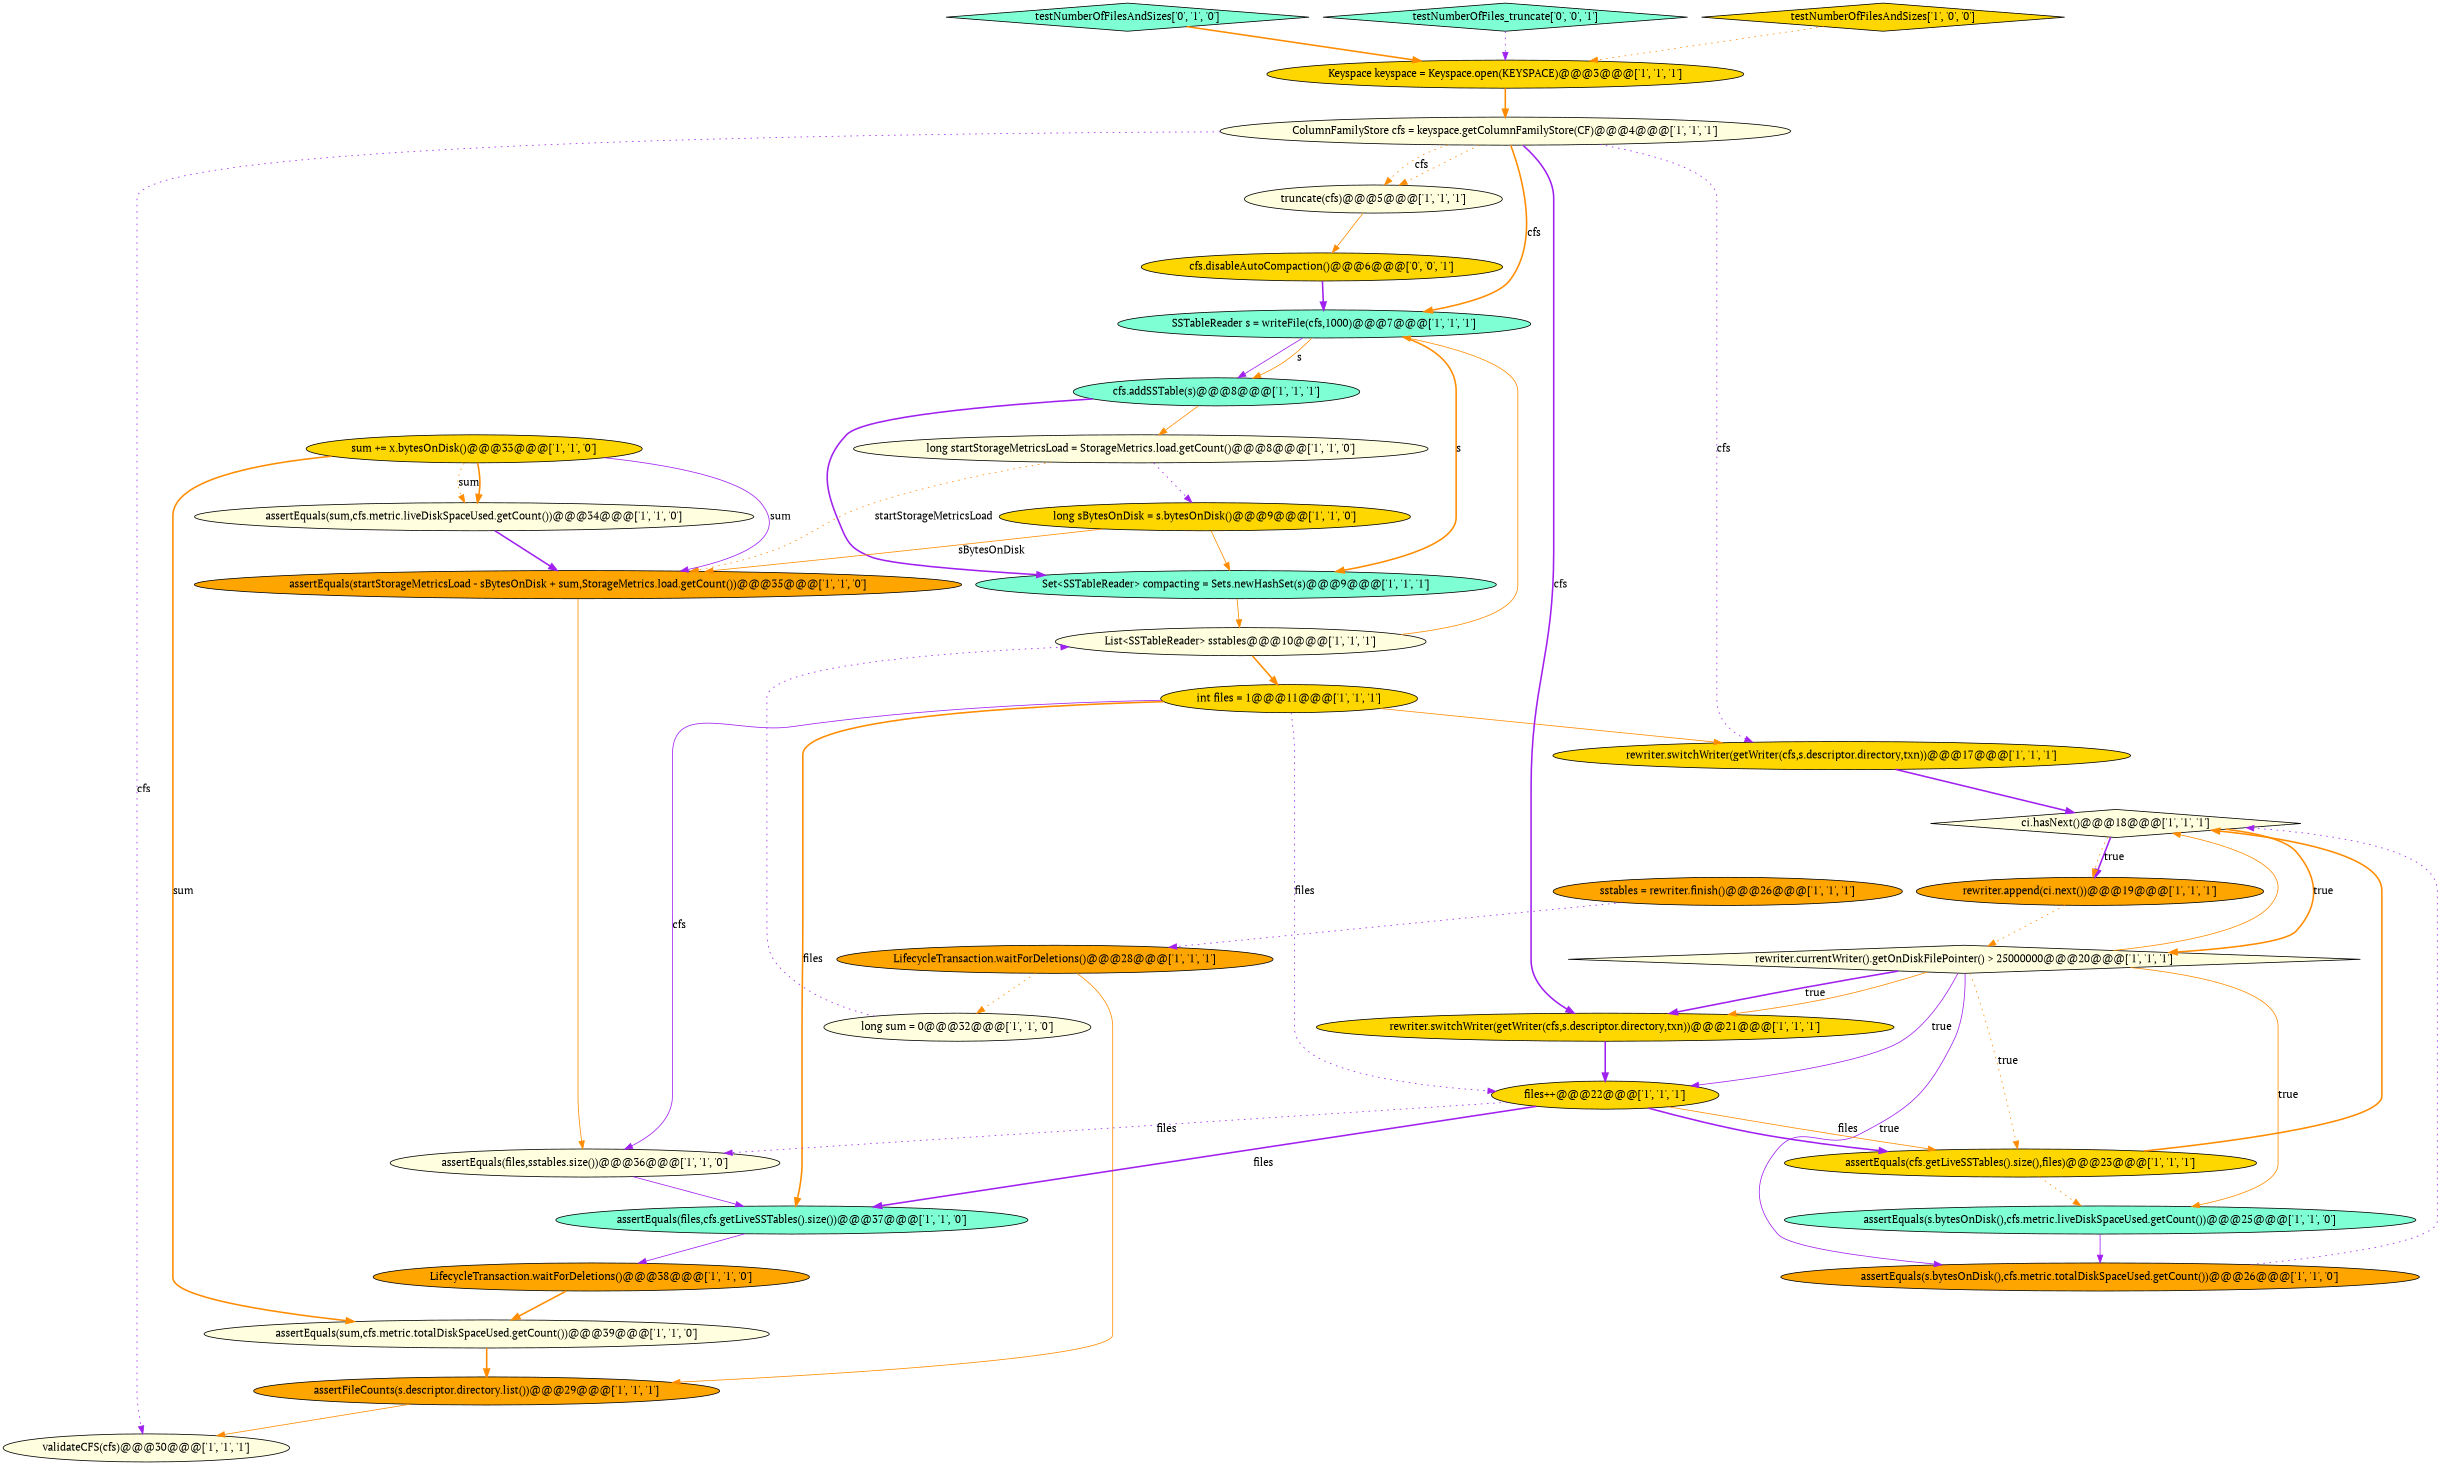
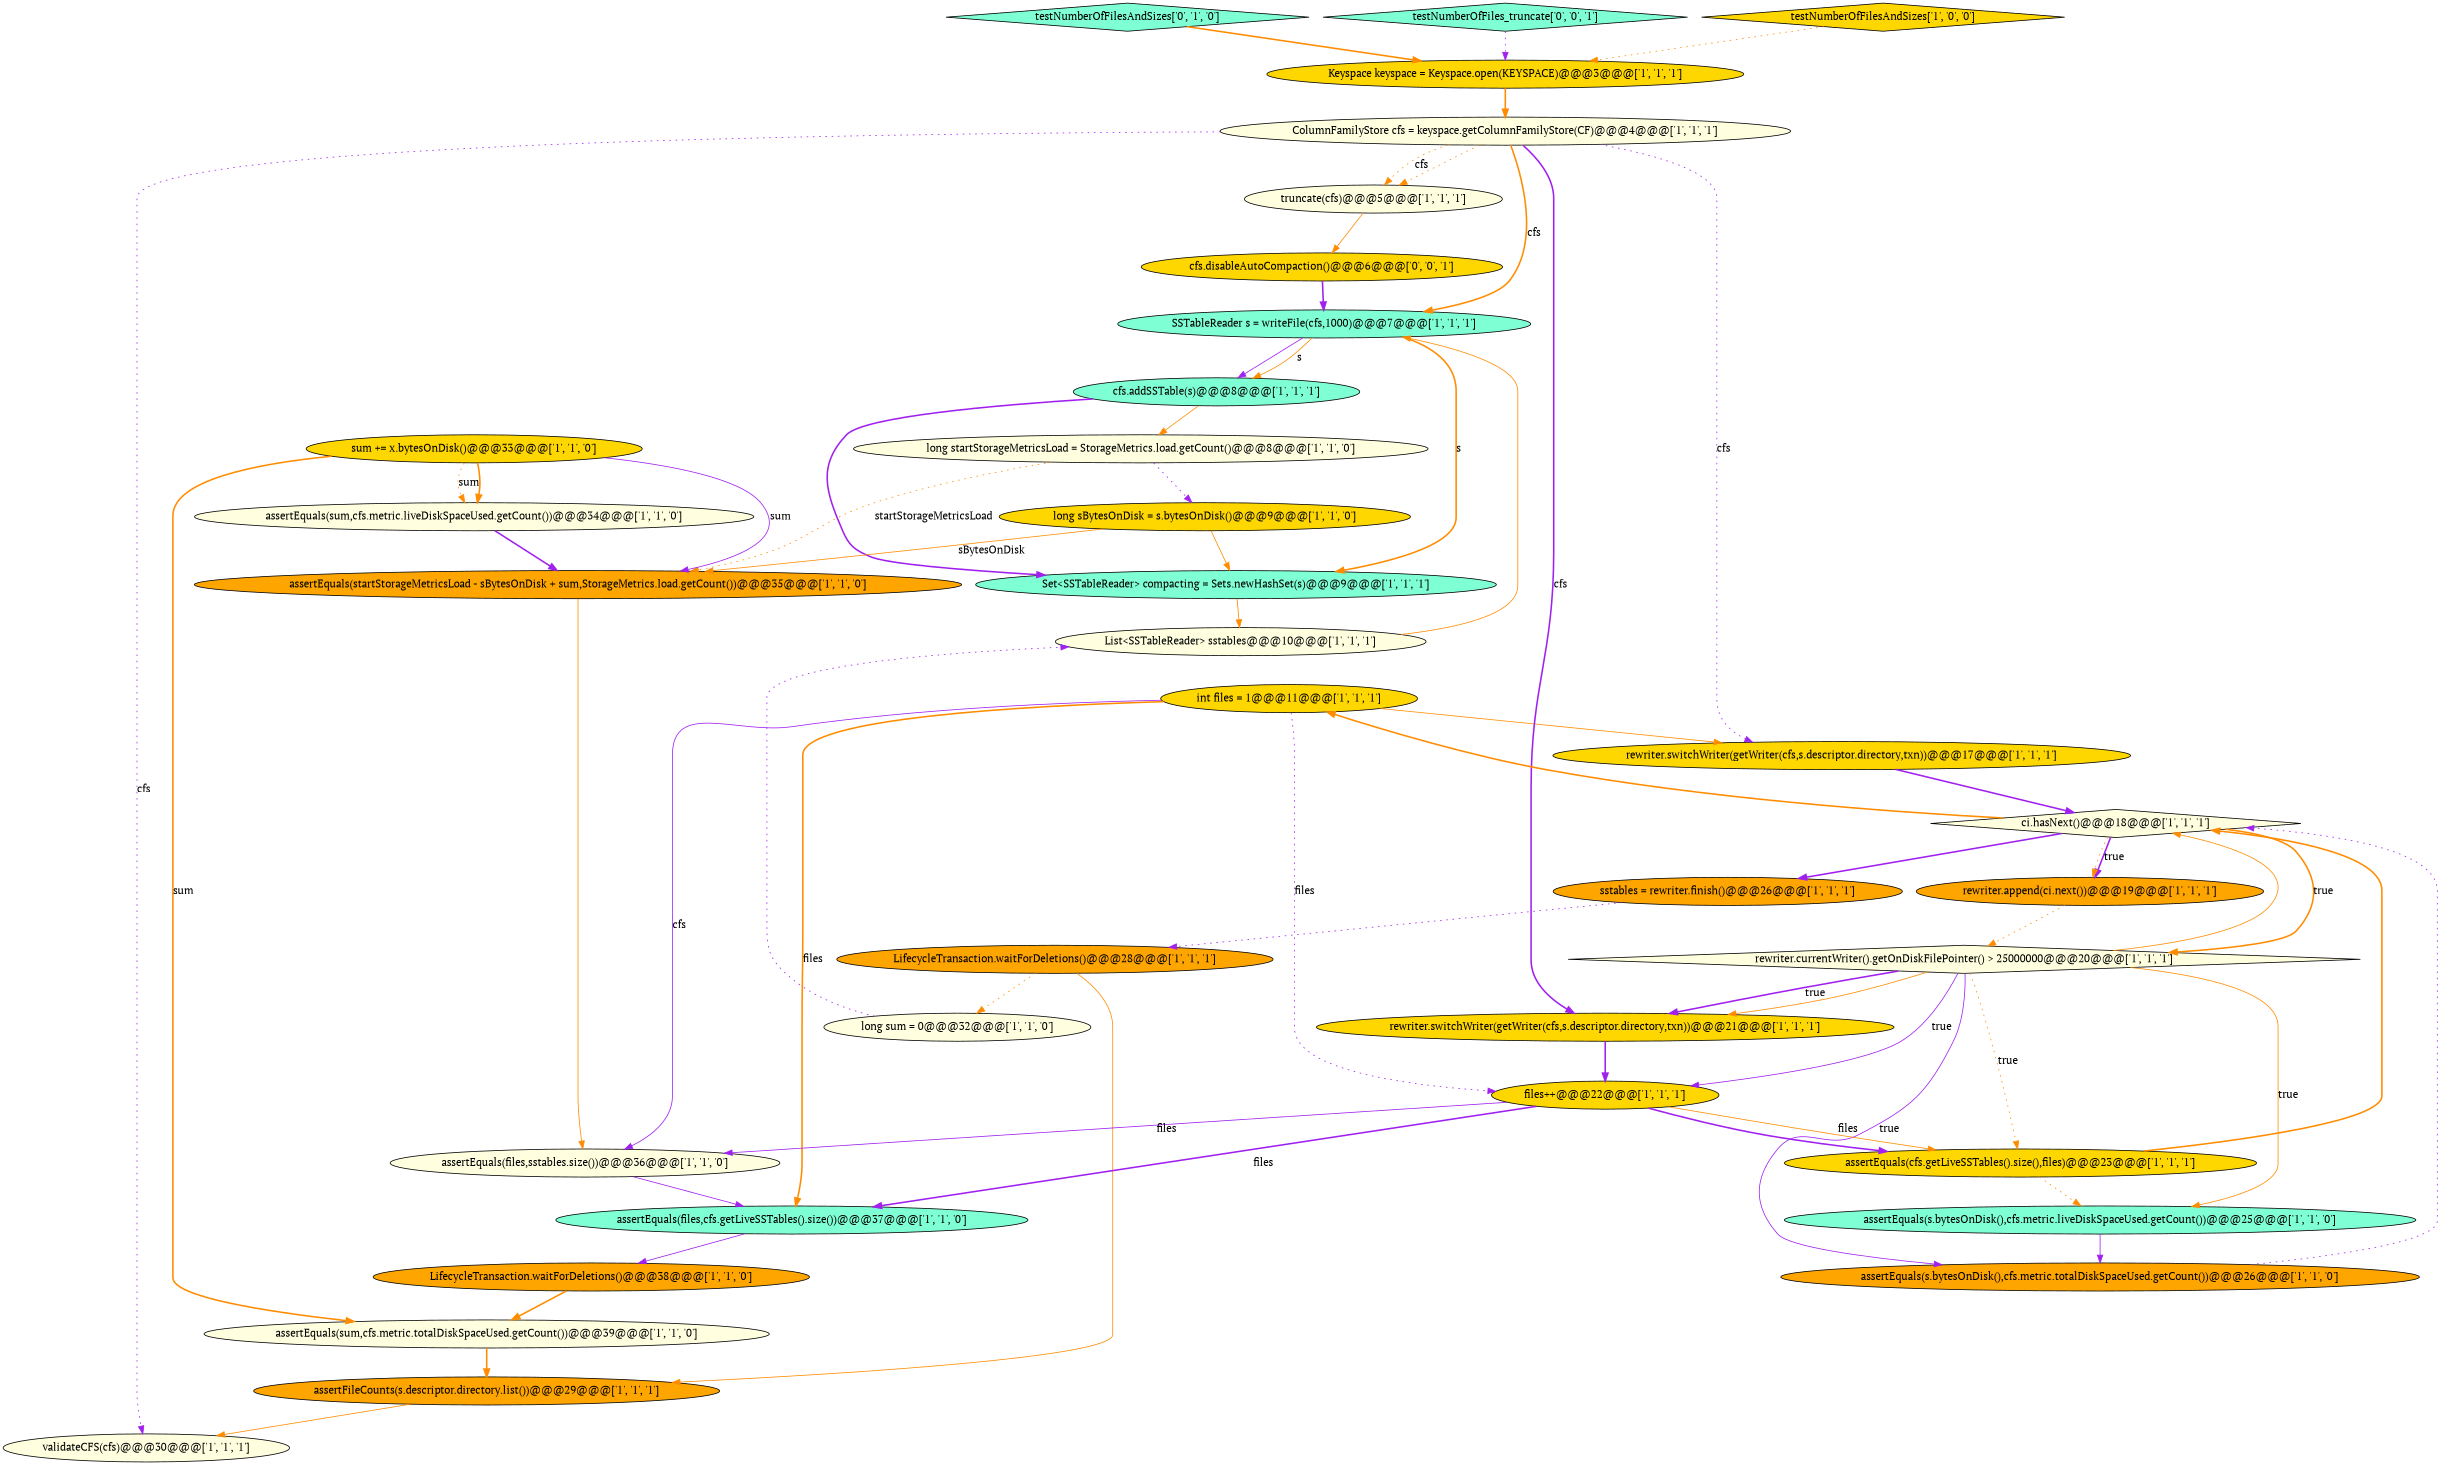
edge "List<SSTableReader> sstables@@@10@@@['1', '1', '1']" -> "int files = 1@@@11@@@['1', '1', '1']": now "ci.hasNext()@@@18@@@['1', '1', '1']" -> "int files = 1@@@11@@@['1', '1', '1']"
edge "ci.hasNext()@@@18@@@['1', '1', '1']" -> "sstables = rewriter.finish()@@@26@@@['1', '1', '1']": added
edge "files++@@@22@@@['1', '1', '1']" -> "assertEquals(files,sstables.size())@@@36@@@['1', '1', '0']": style dotted -> solid
